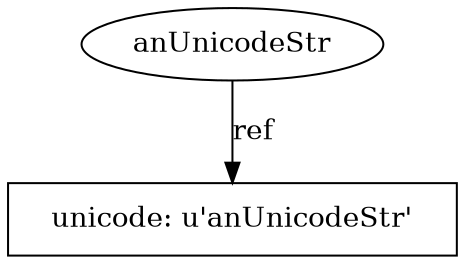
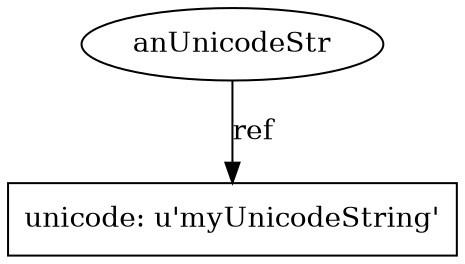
node "unicode: u'anUnicodeStr'": label "unicode: u'anUnicodeStr'" -> "unicode: u'myUnicodeString'"
